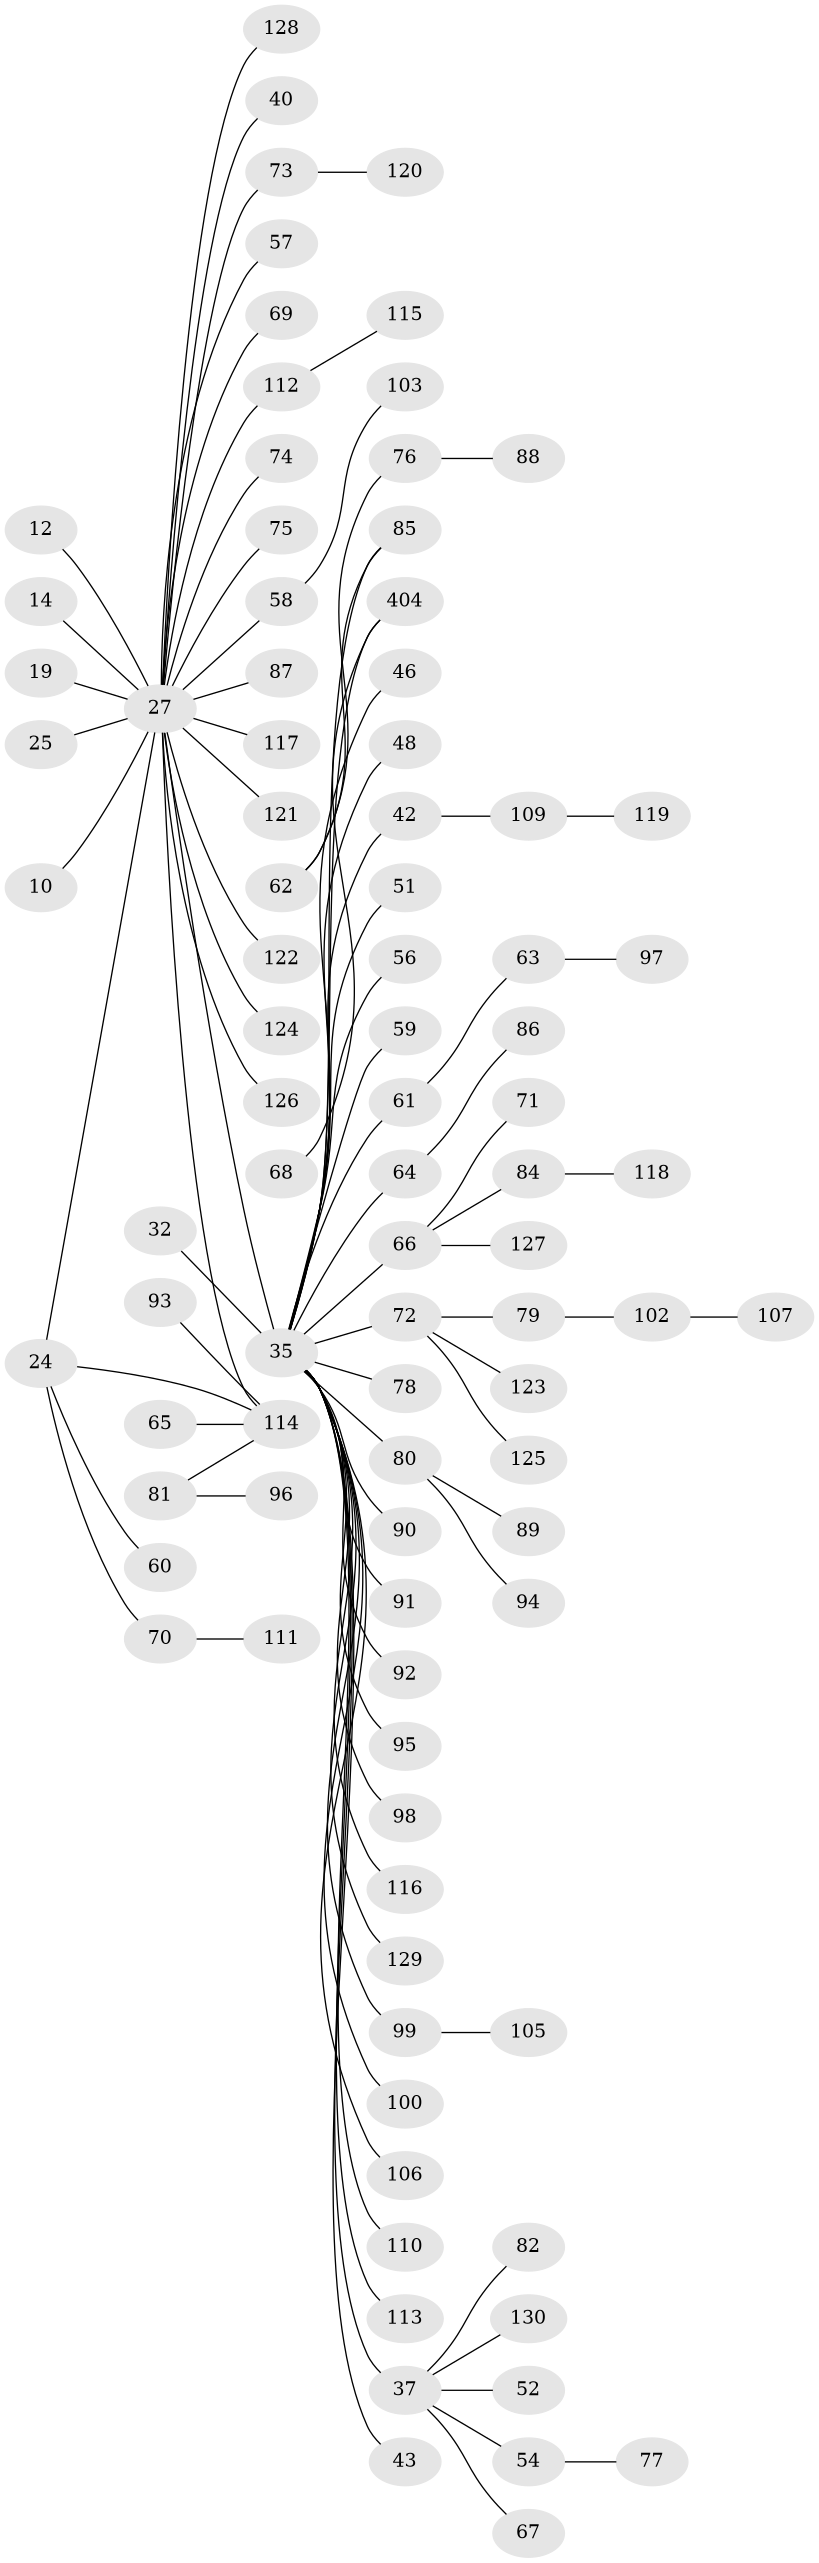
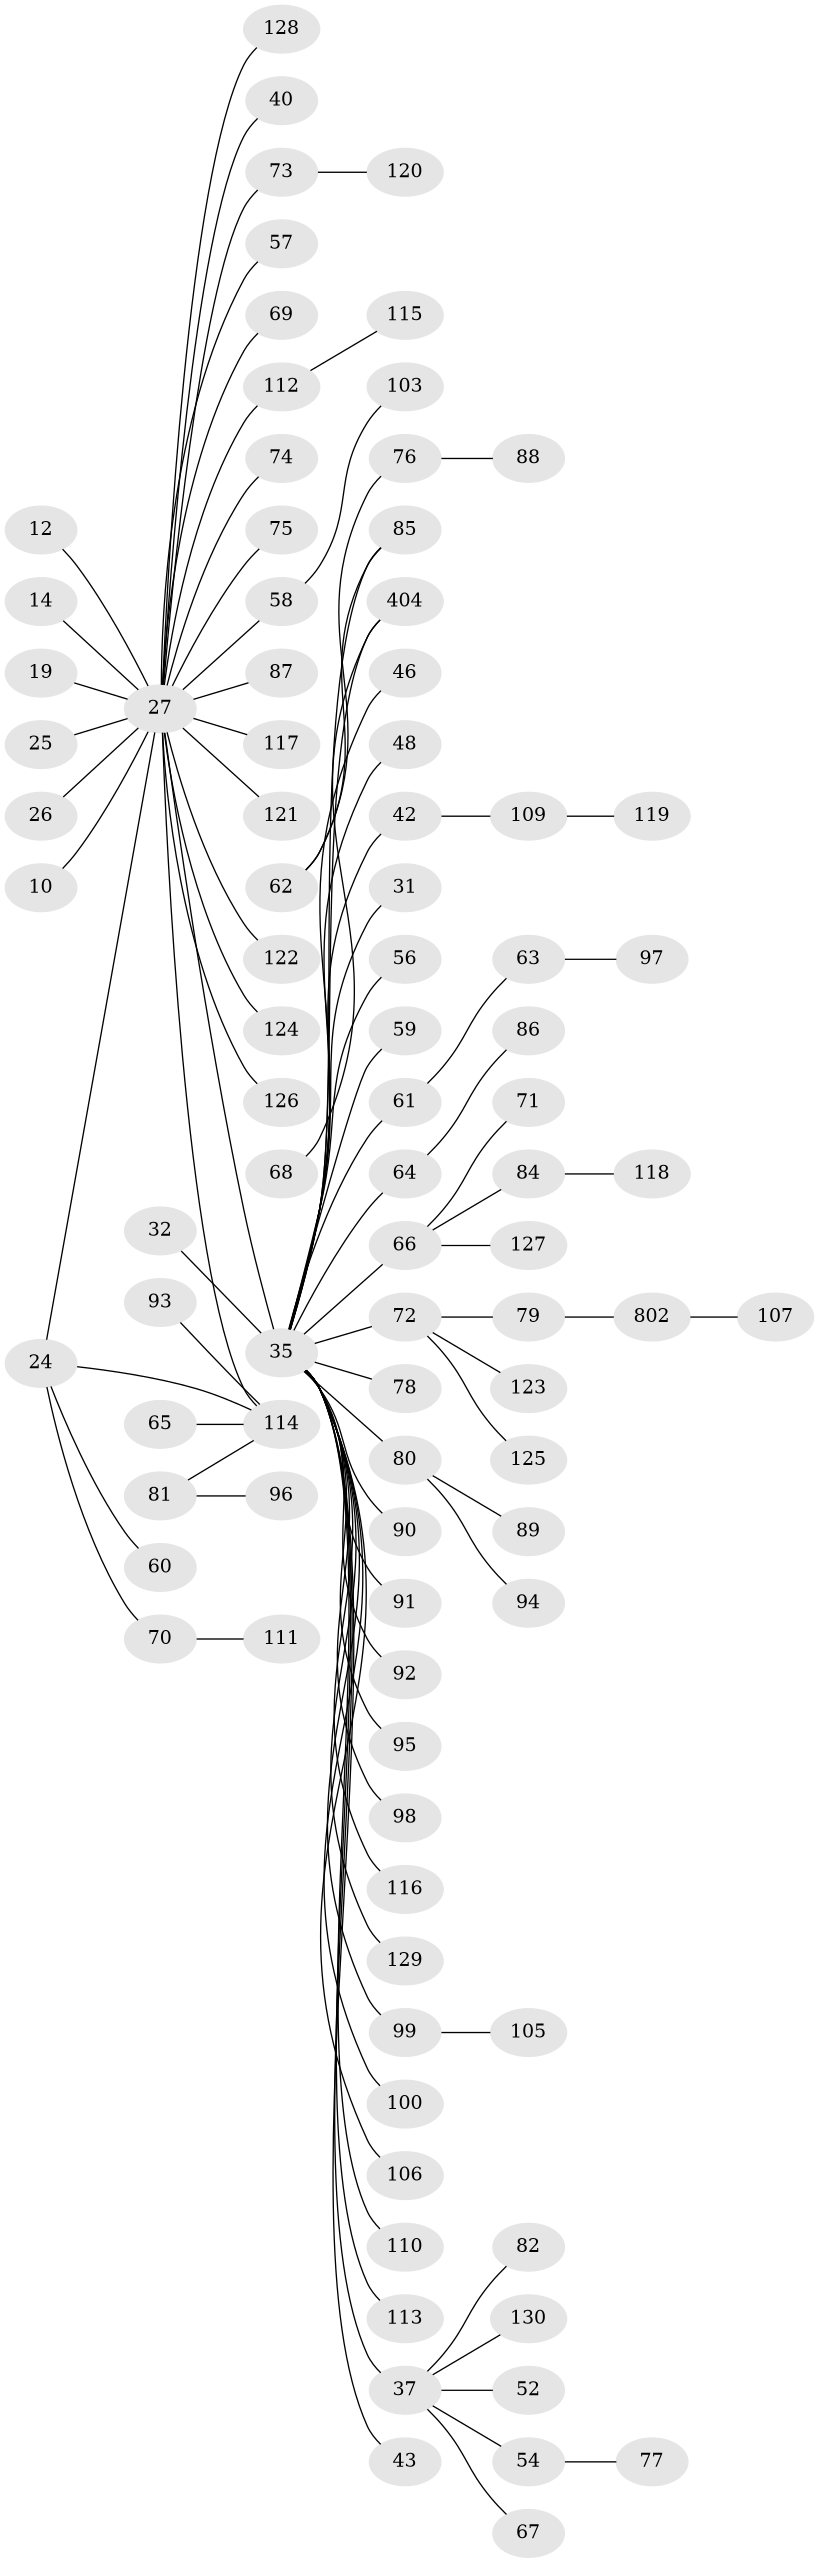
node "26": added
node "51": label "51" -> "31"
node "102": label "102" -> "802"
